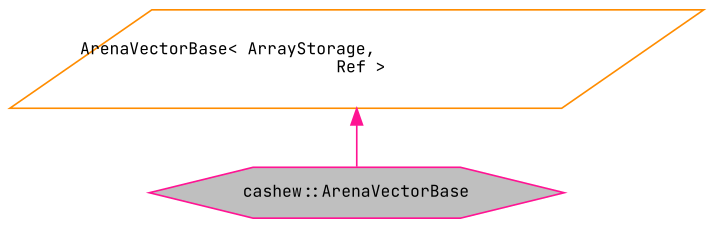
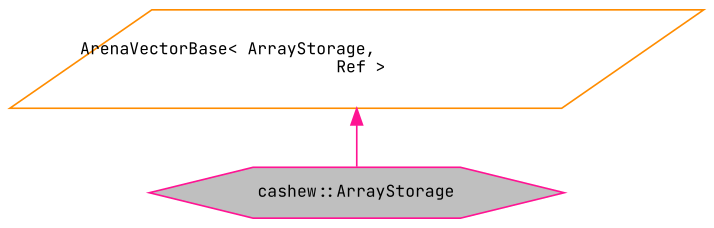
node "cashew::ArenaVectorBase": label "cashew::ArenaVectorBase" -> "cashew::ArrayStorage"
